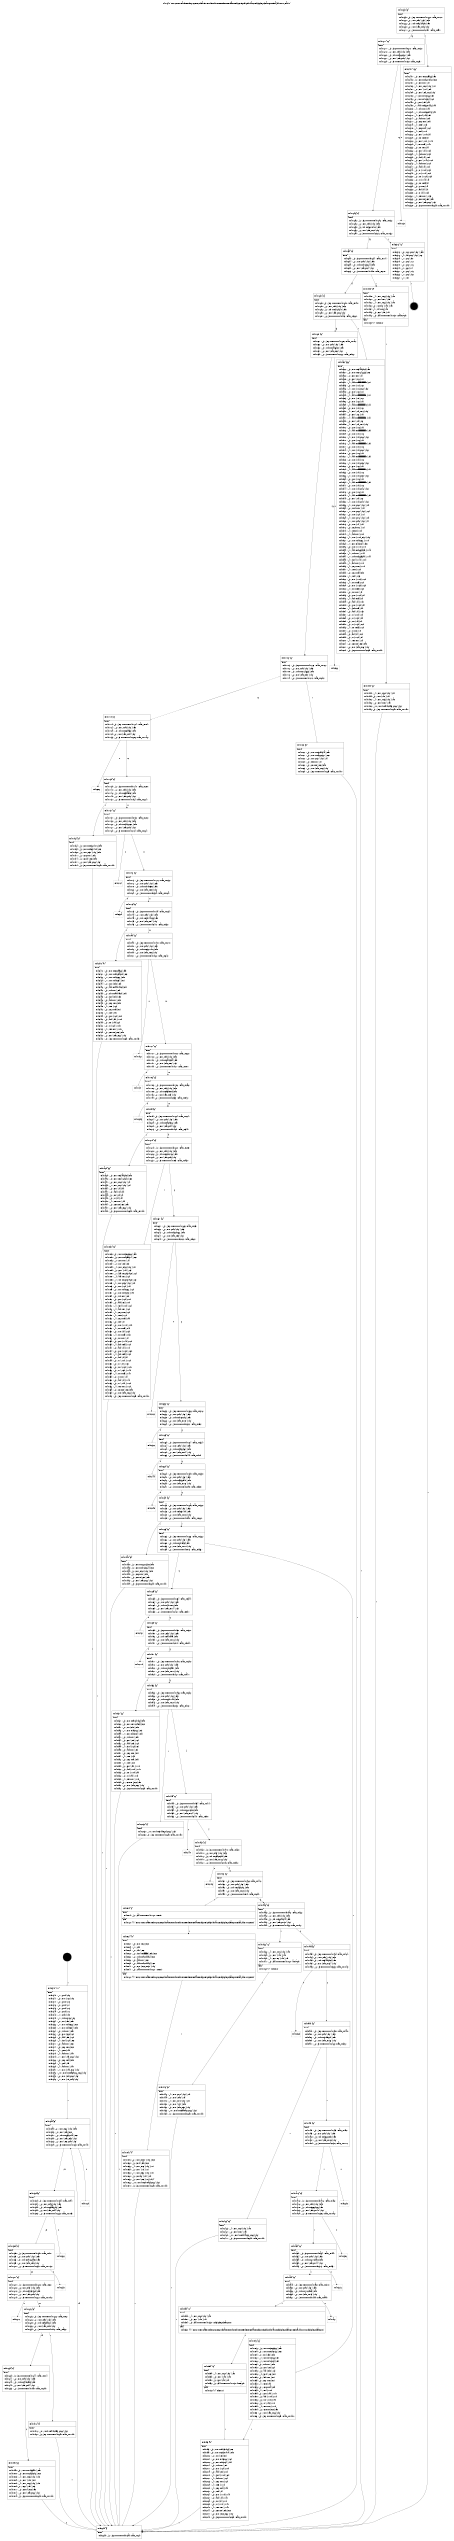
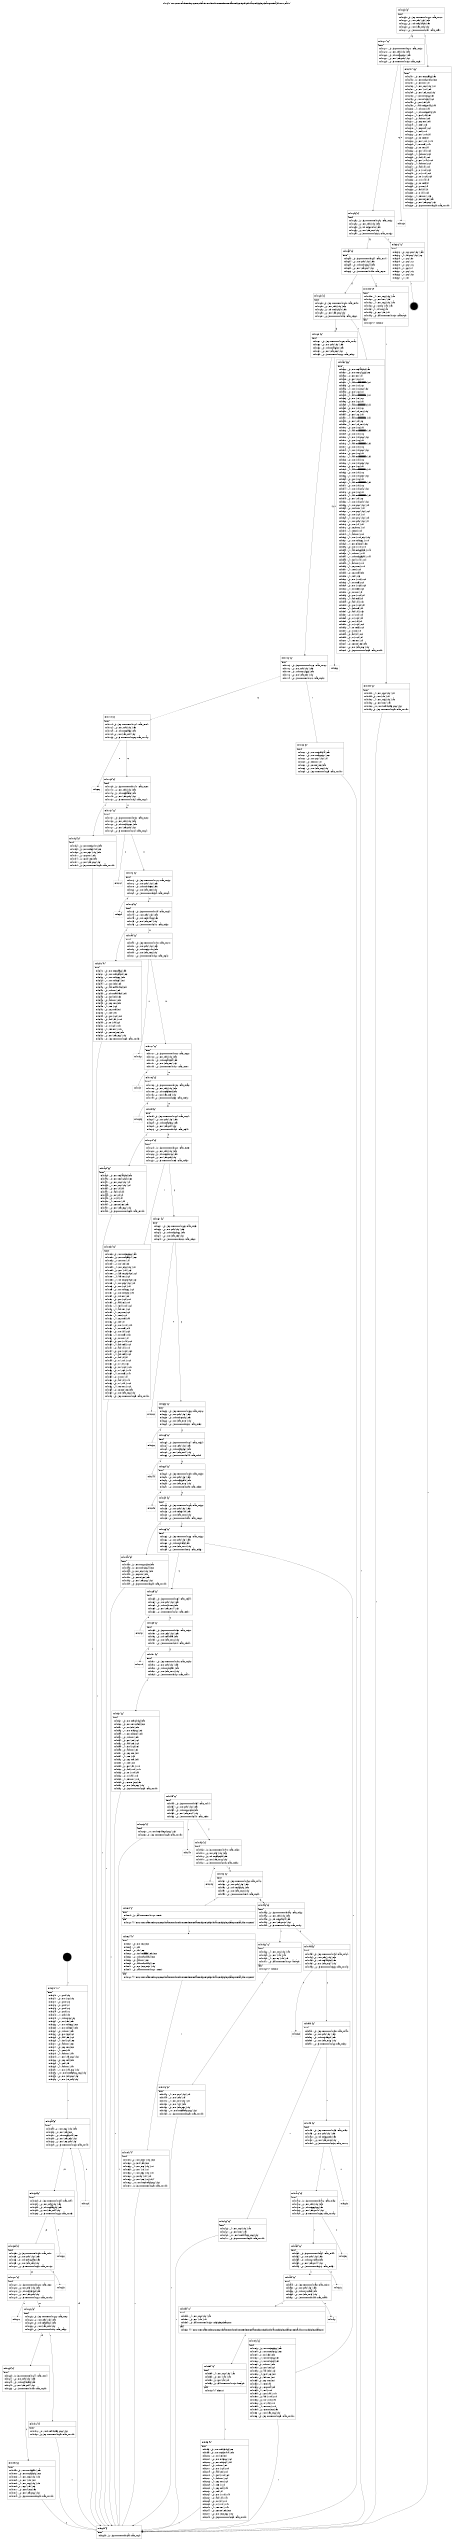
node "0x401933 [28]": removed
edge "0x401e75 [86]" -> "0x401ff8 [90]": now "0x401e75 [86]" -> "0x4026fb [5]"
